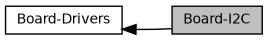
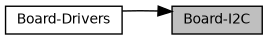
edge "Board-I2C" -> "Board-Drivers": reversed
